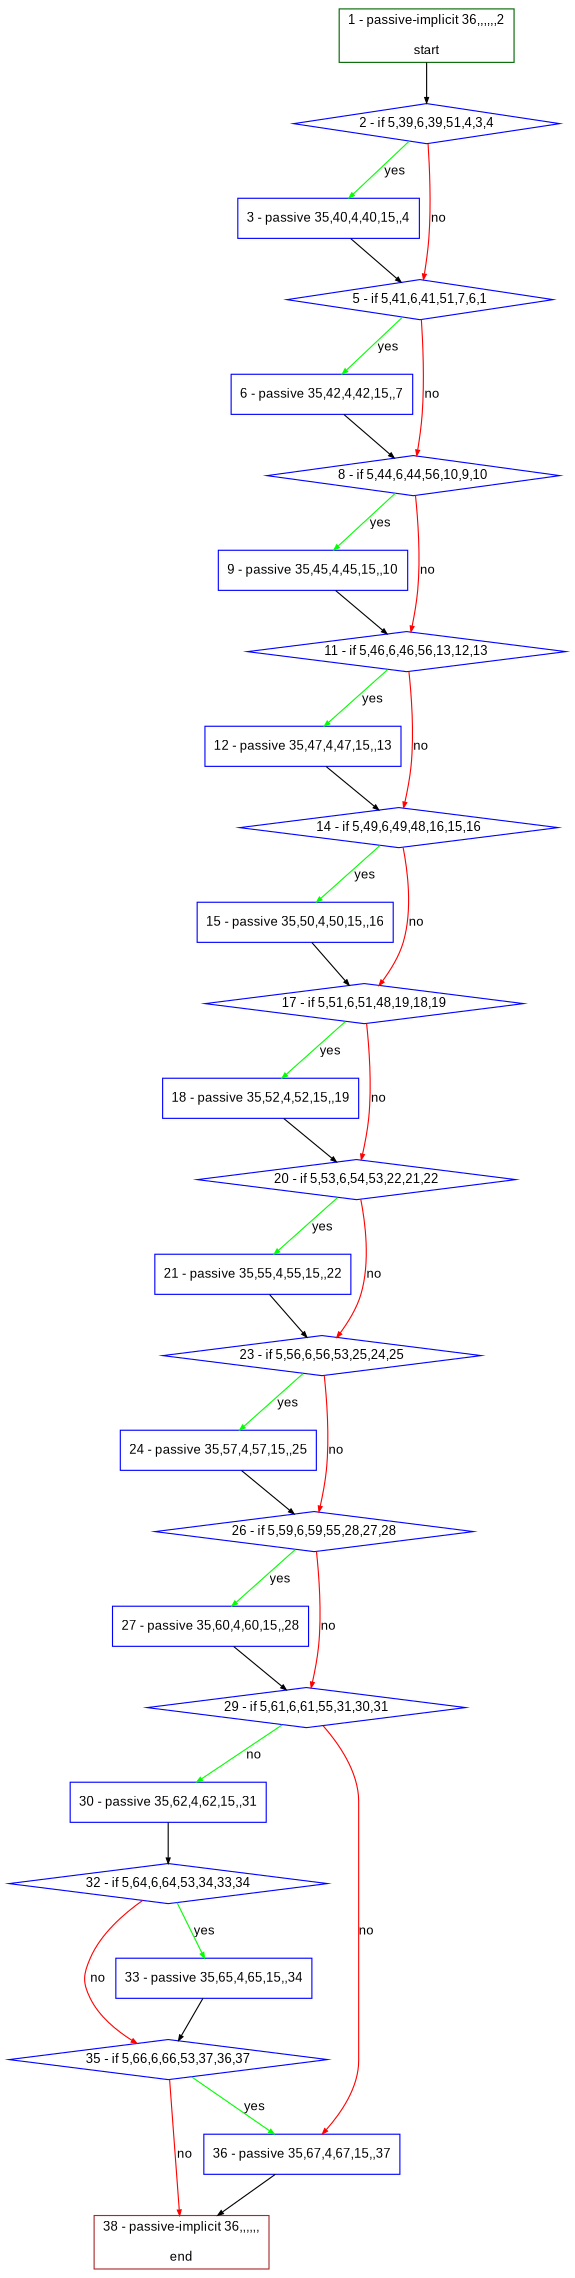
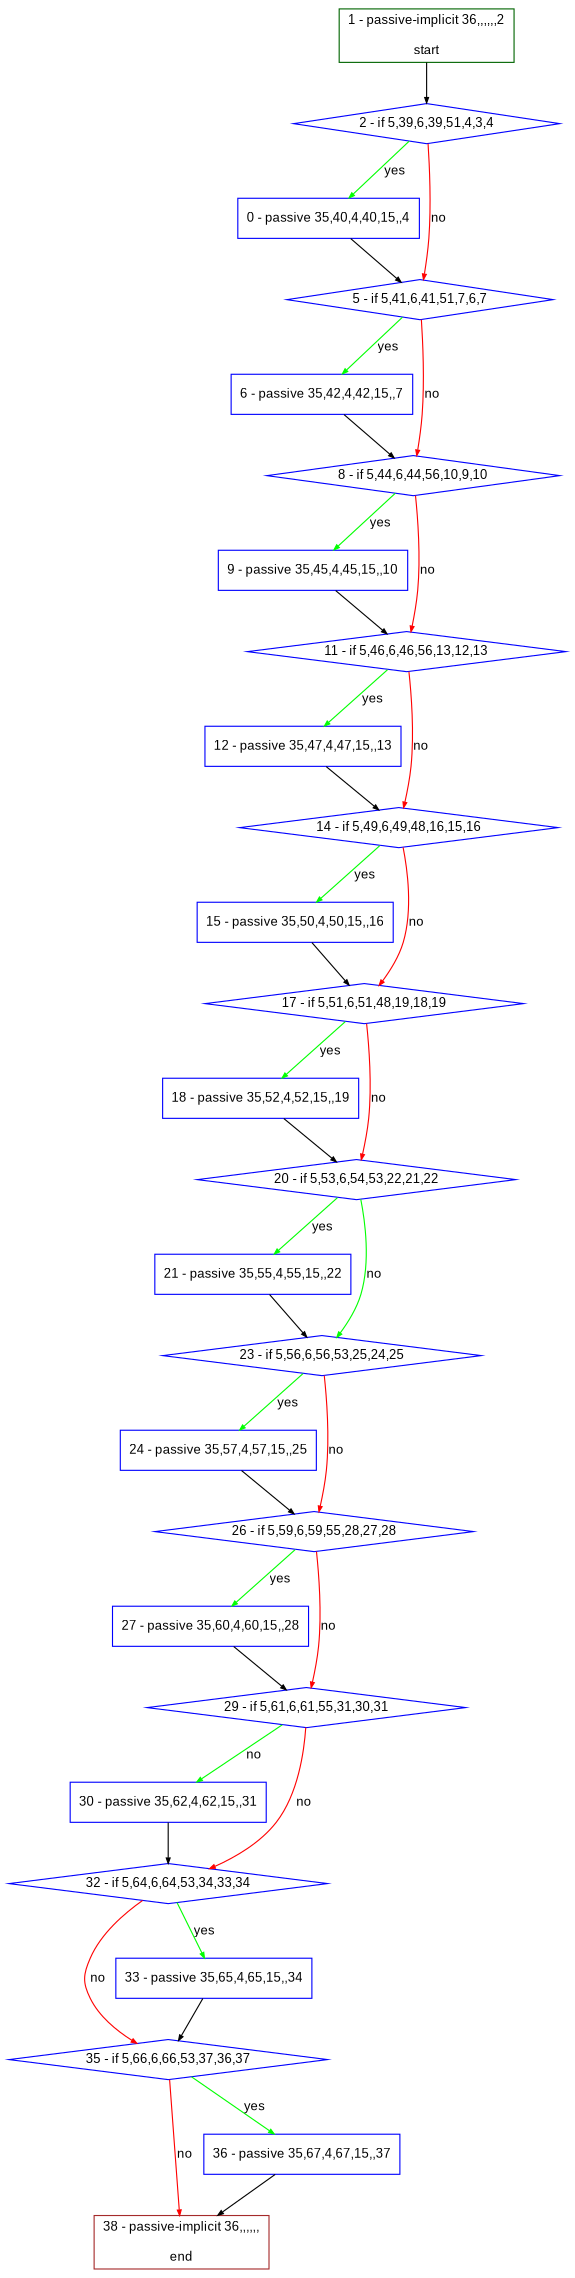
node "3 - passive 35,40,4,40,15,,4": label "3 - passive 35,40,4,40,15,,4" -> "0 - passive 35,40,4,40,15,,4"
node "5 - if 5,41,6,41,51,7,6,1": label "5 - if 5,41,6,41,51,7,6,1" -> "5 - if 5,41,6,41,51,7,6,7"
edge "20 - if 5,53,6,54,53,22,21,22" -> "23 - if 5,56,6,56,53,25,24,25": color #ff0000 -> #00ff00
edge "29 - if 5,61,6,61,55,31,30,31" -> "36 - passive 35,67,4,67,15,,37": now "29 - if 5,61,6,61,55,31,30,31" -> "32 - if 5,64,6,64,53,34,33,34"
